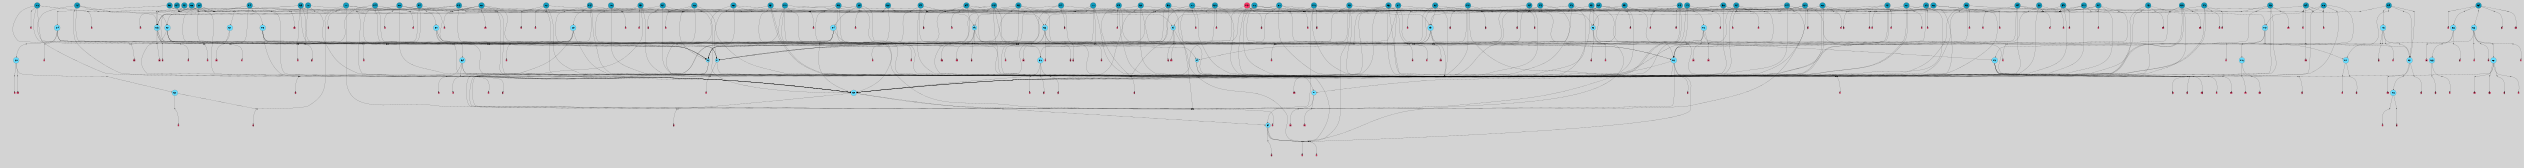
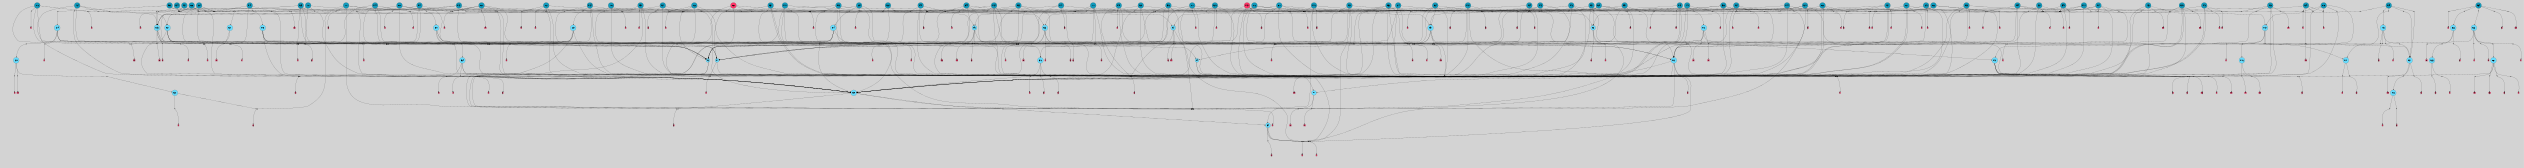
node "T622": fillcolor #1199bb -> #ff3366
